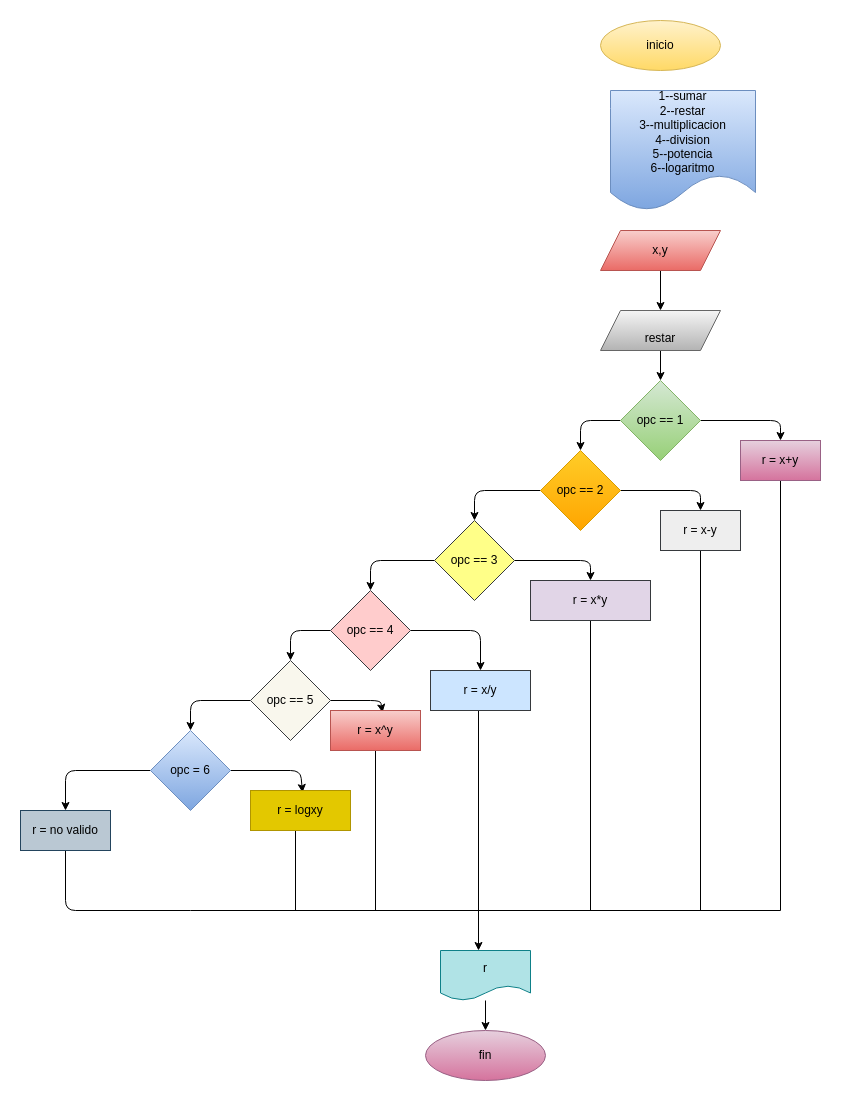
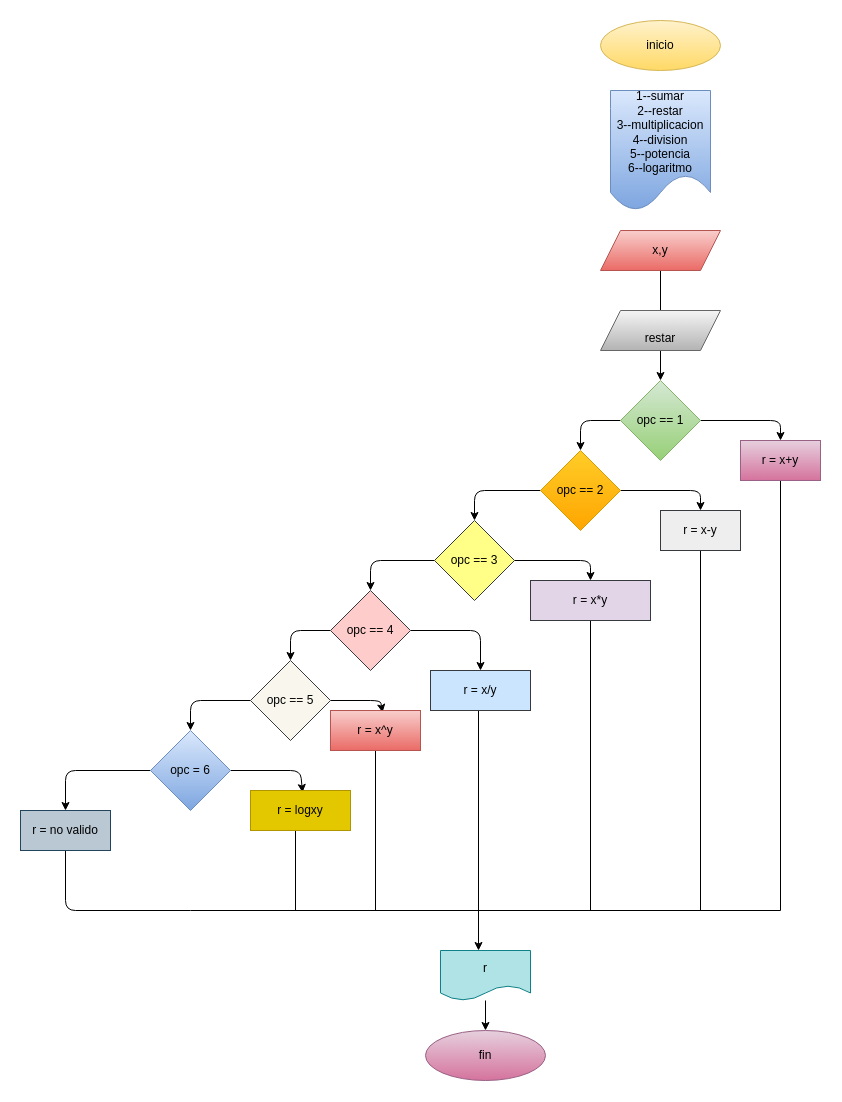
node "1--sumar 2--restar 3--multiplicacion 4--division 5--potencia 6--logaritmo": size 145x120 -> 100x120
edge "x,y" -> "restar": arrowhead classic -> none
